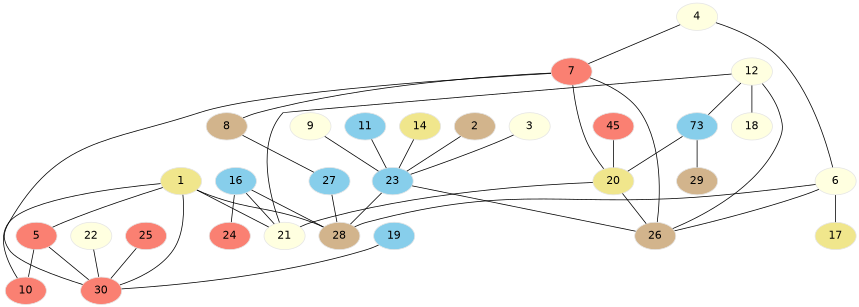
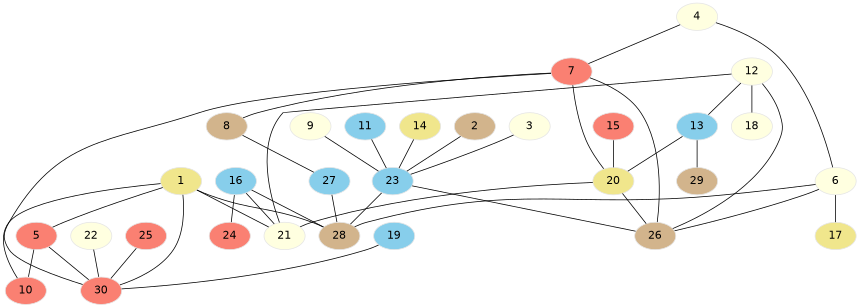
node "45": label "45" -> "15"
node "73": label "73" -> "13"
